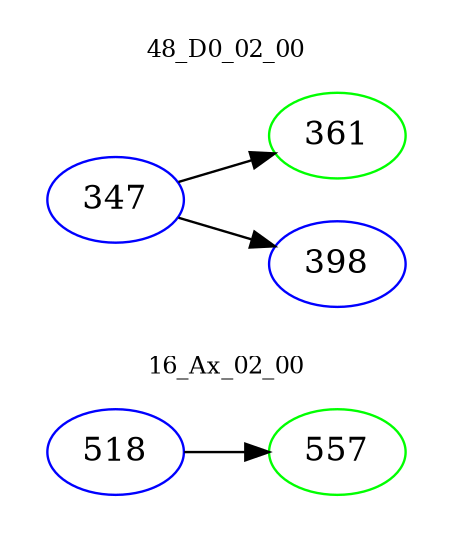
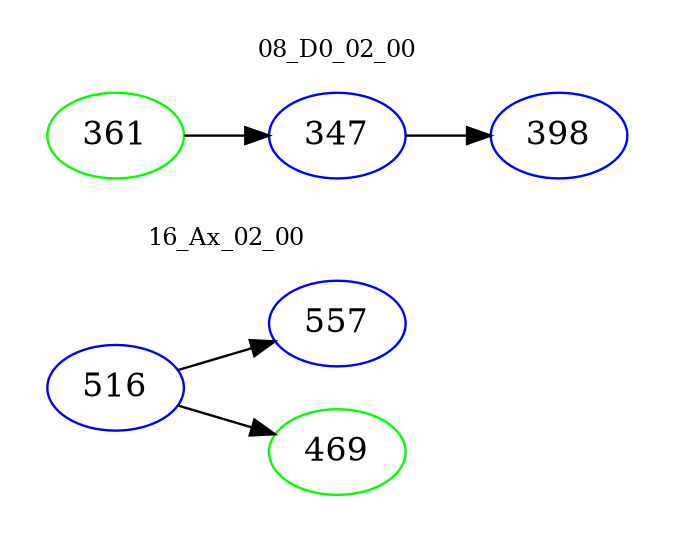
cluster "48_D0_02_00": label "48_D0_02_00" -> "08_D0_02_00"
edge "347" -> "361": reversed
node "518": label "518" -> "516"
node "469": added
node "557": color green -> blue
